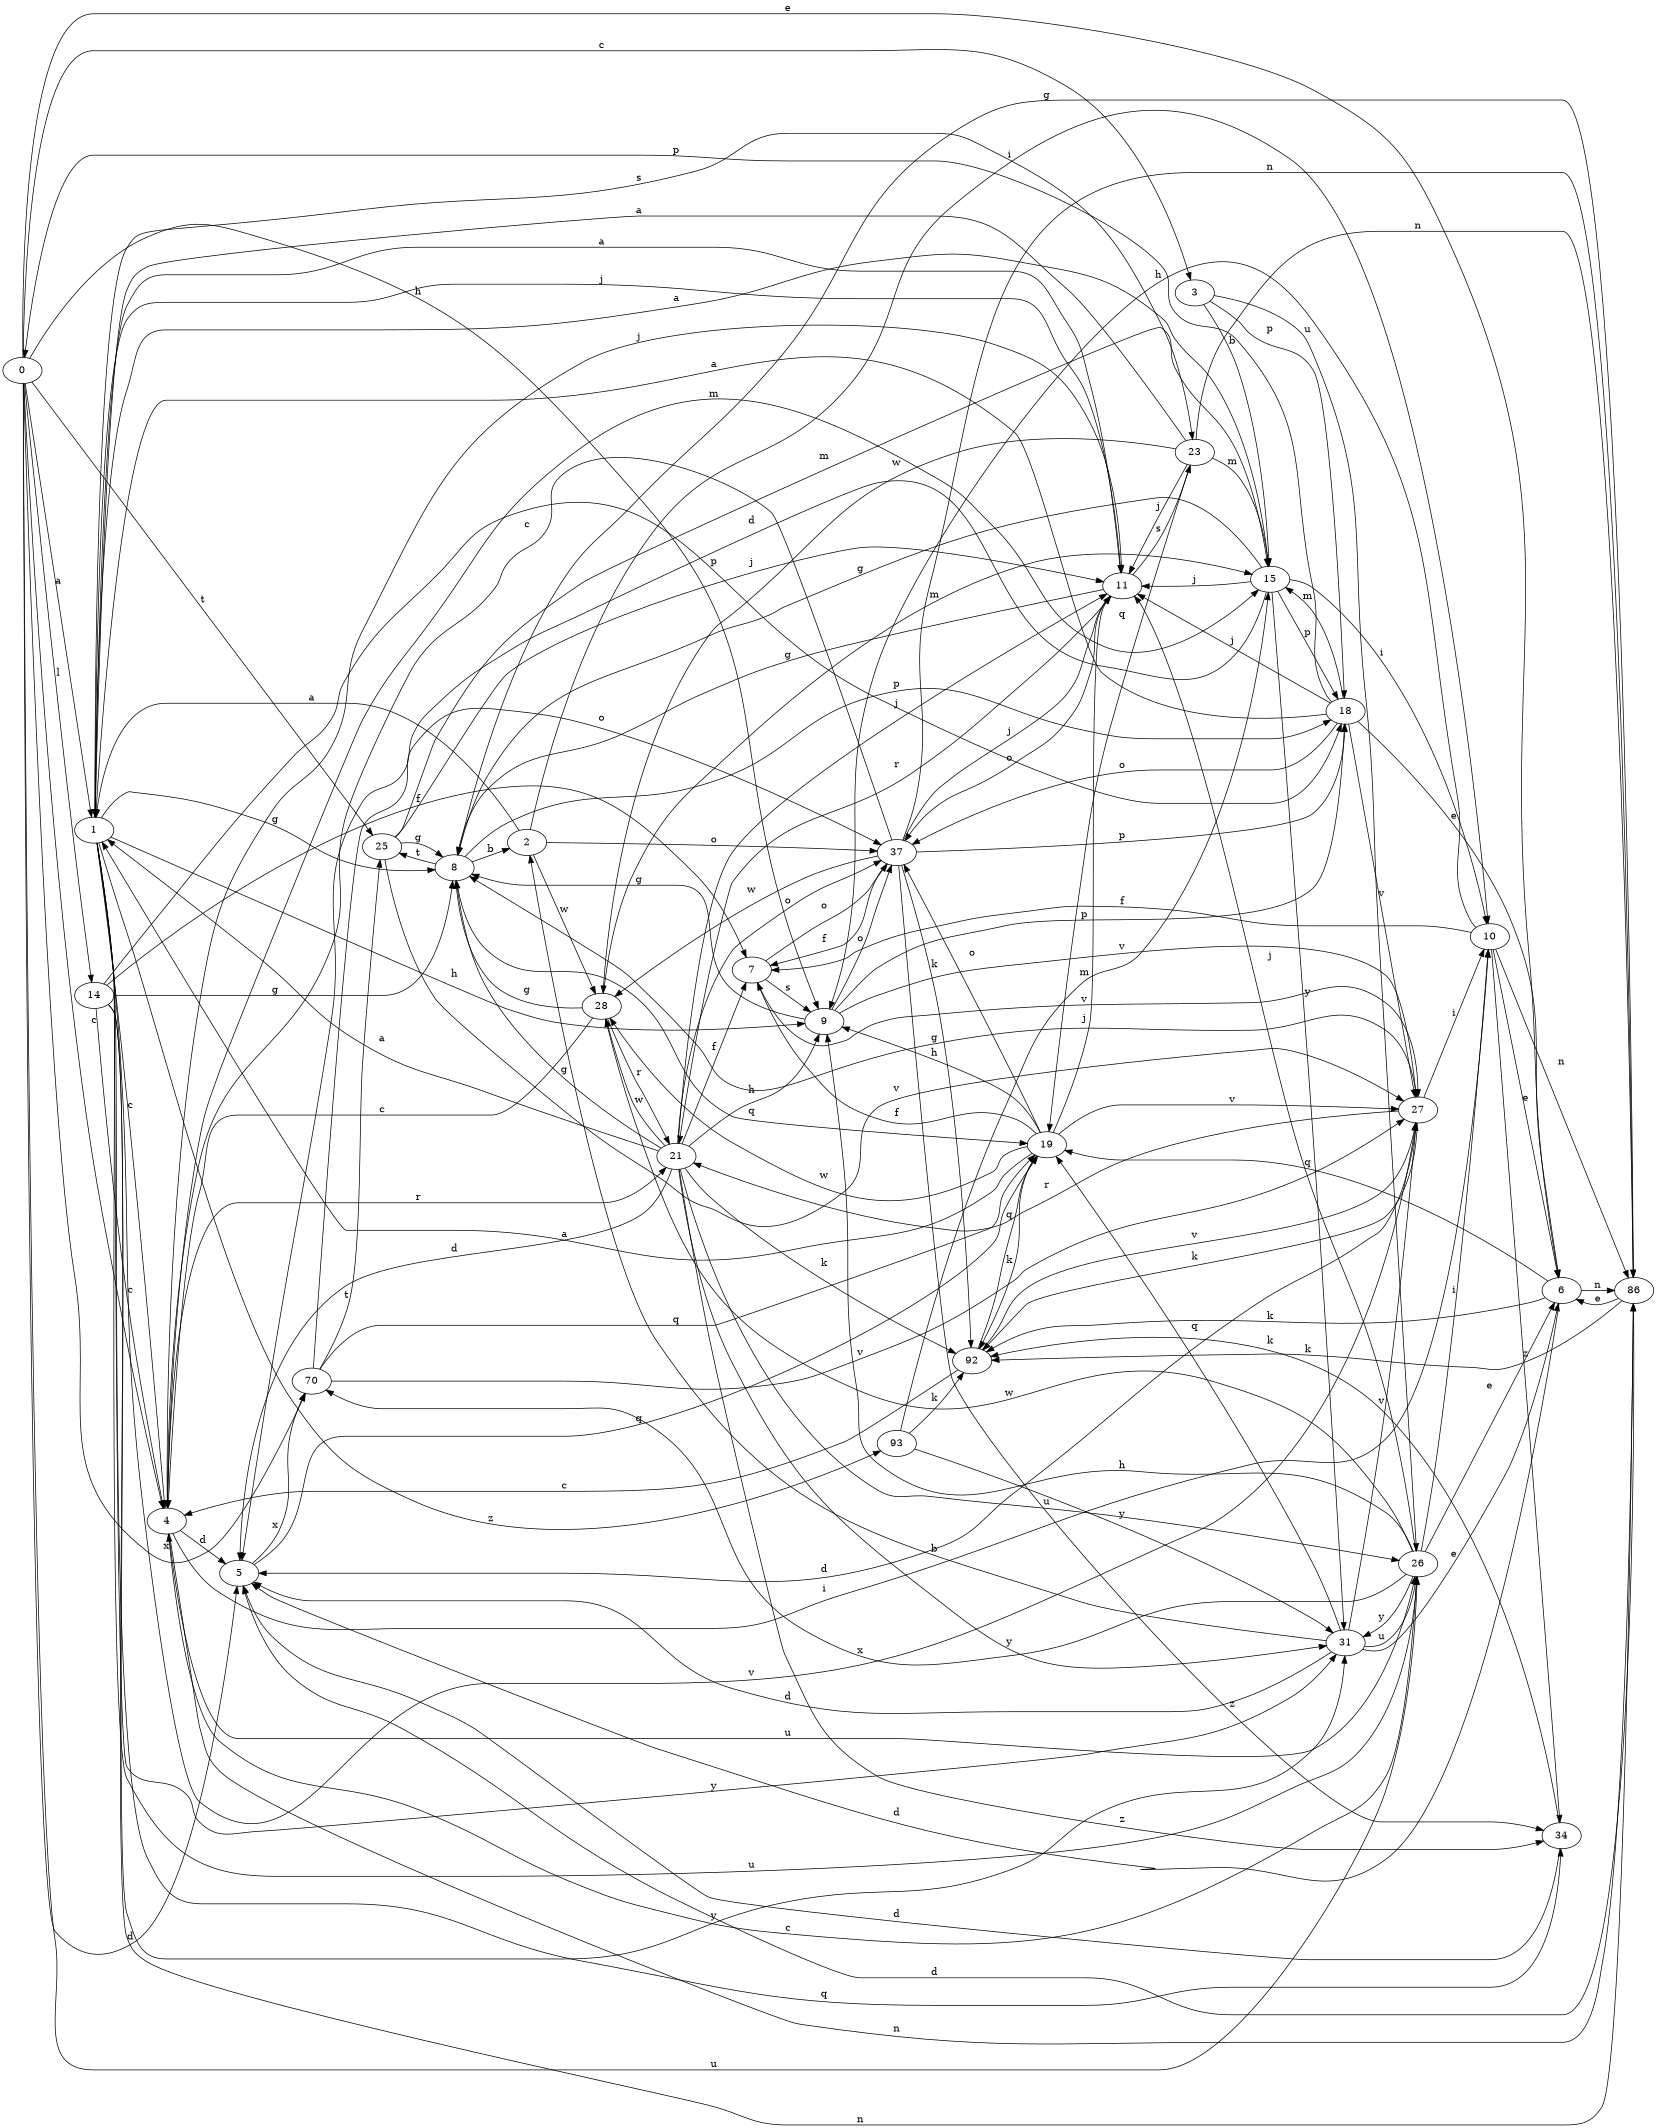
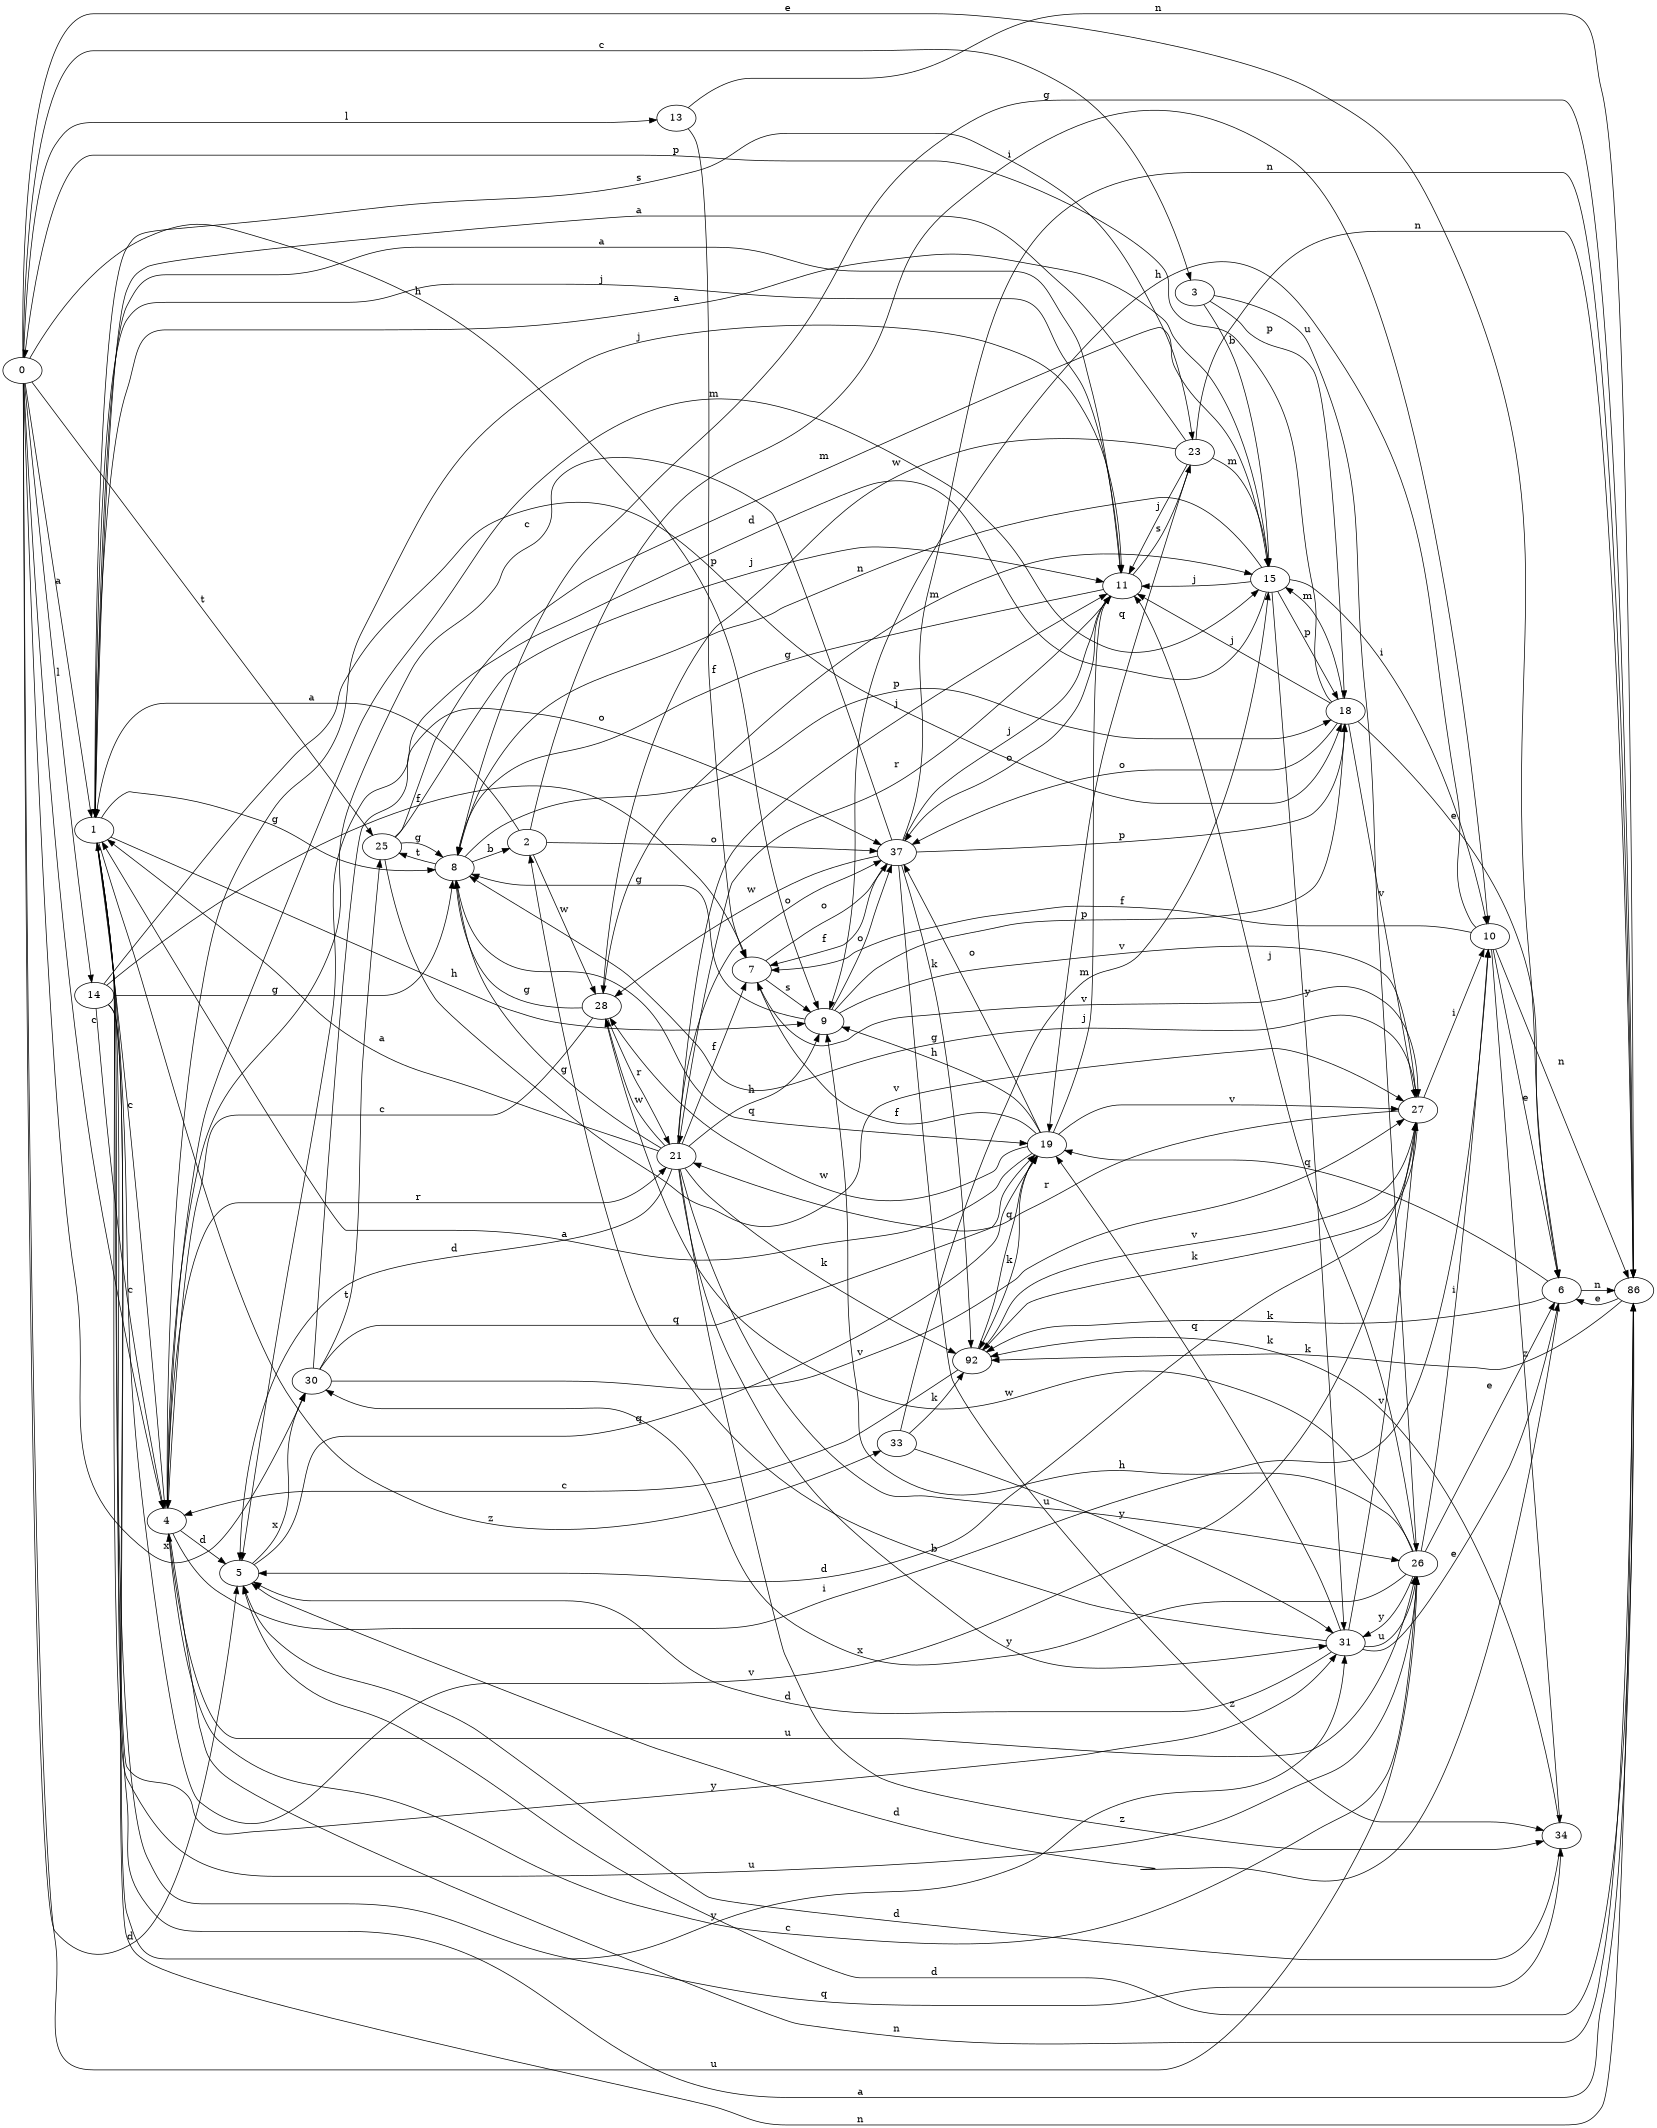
node "13": added
edge "18" -> "1": now "86" -> "1"
edge "15" -> "8": label "g" -> "n"
node "70": label "70" -> "30"
node "93": label "93" -> "33"
